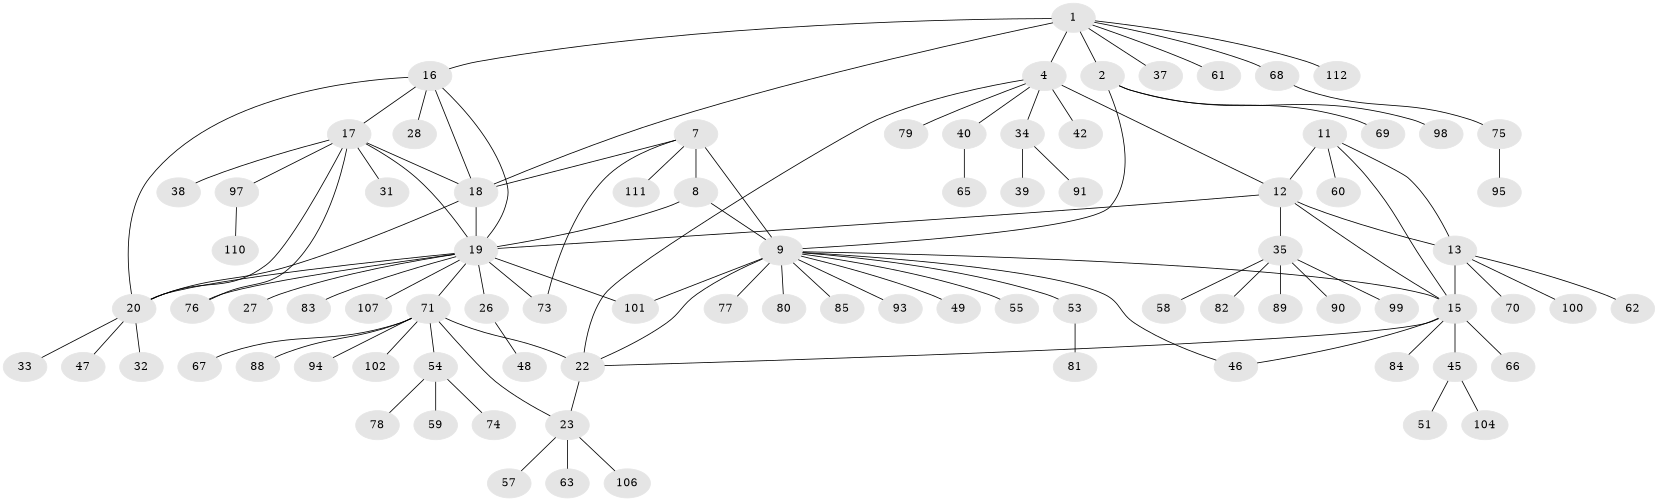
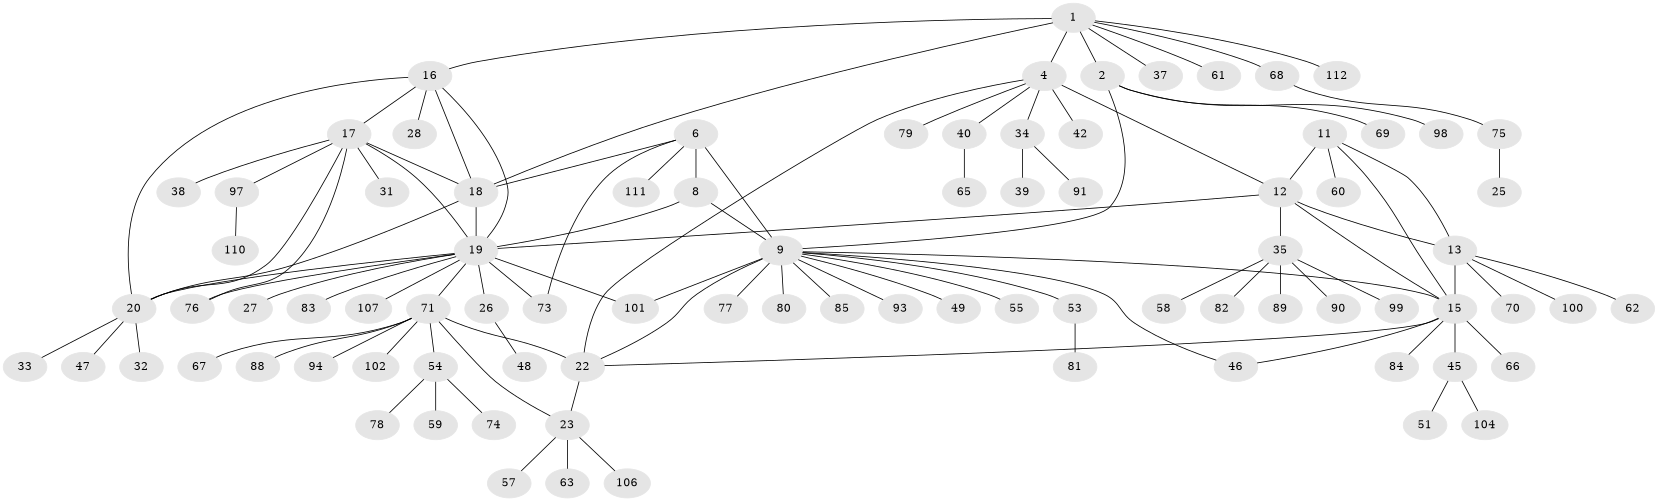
node "7": label "7" -> "6"
node "95": label "95" -> "25"
